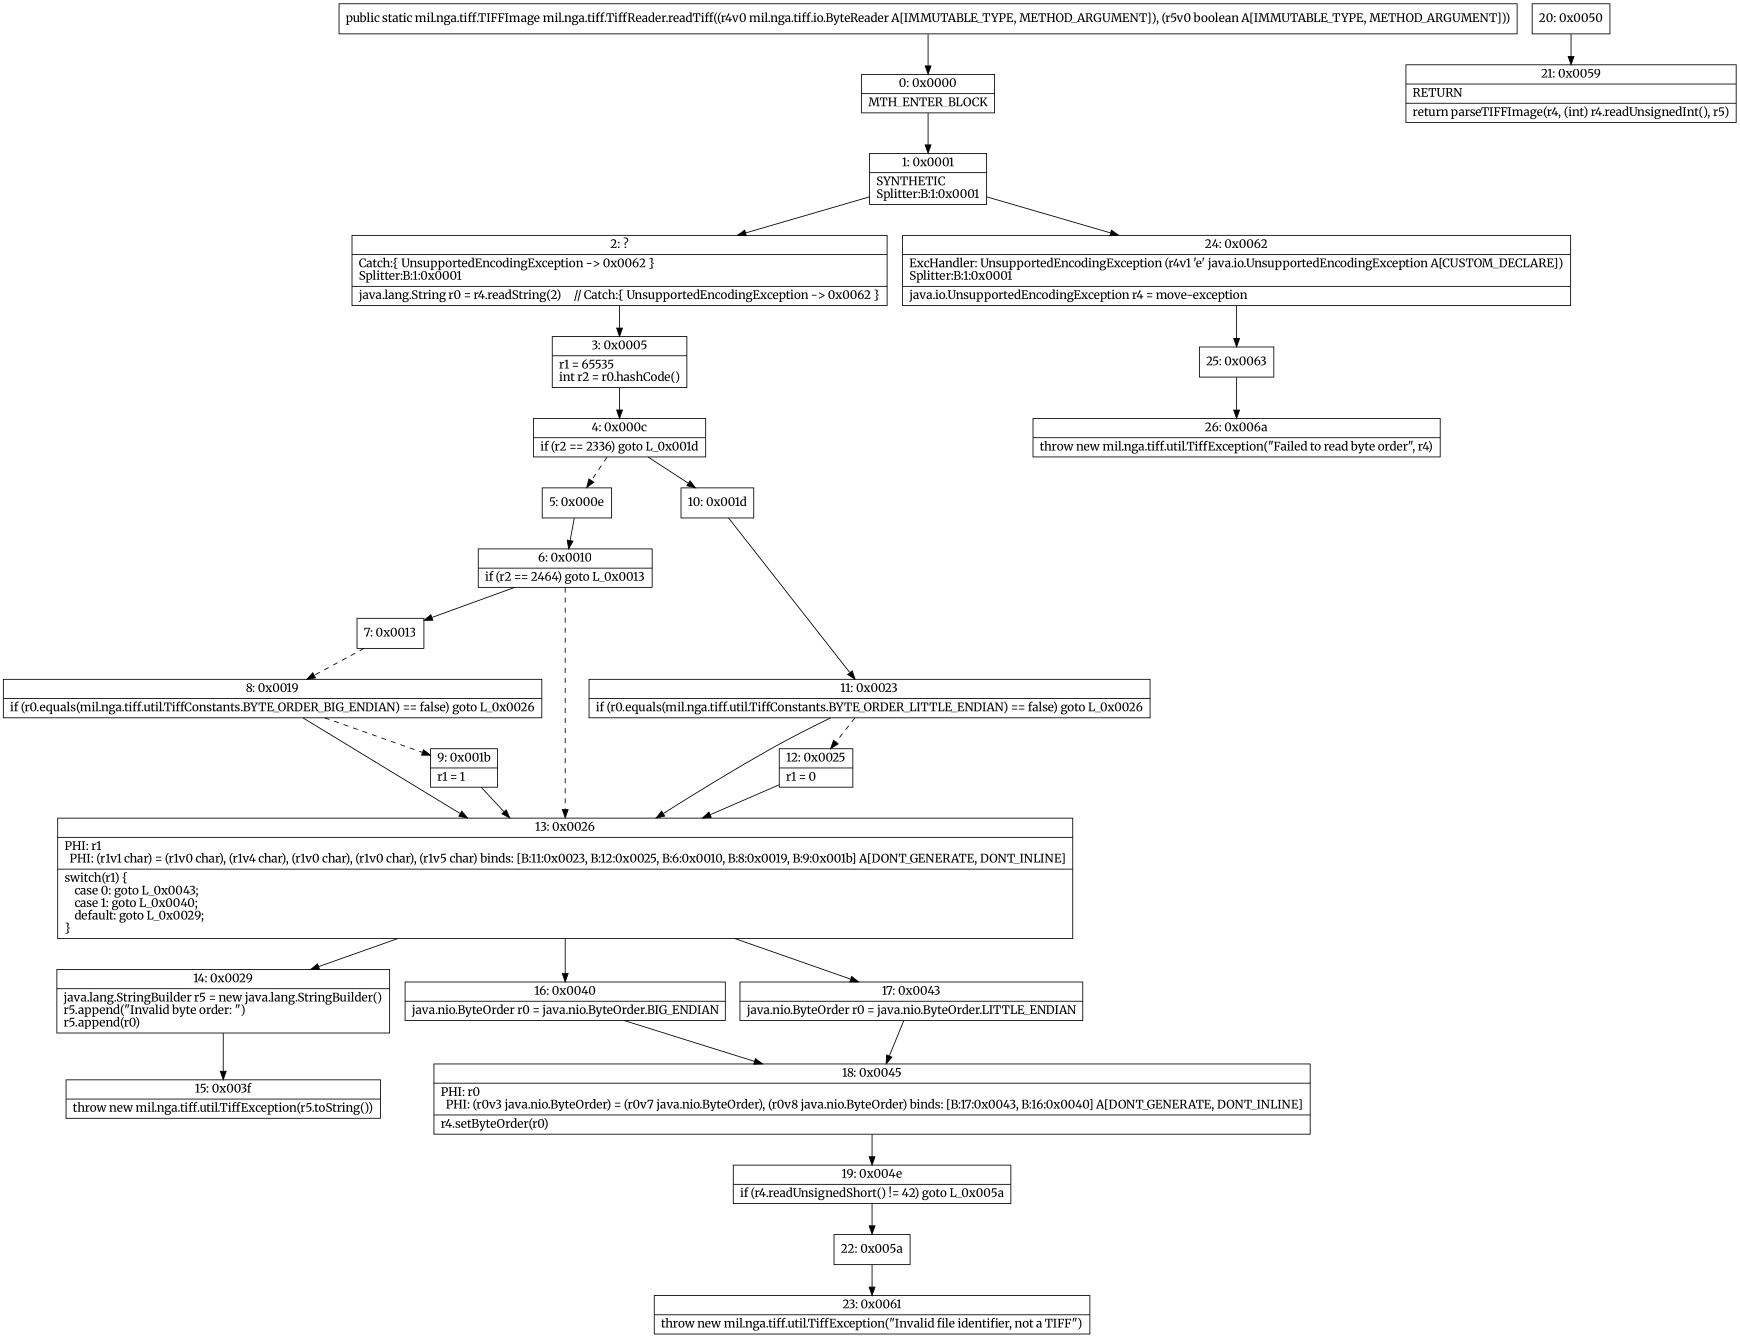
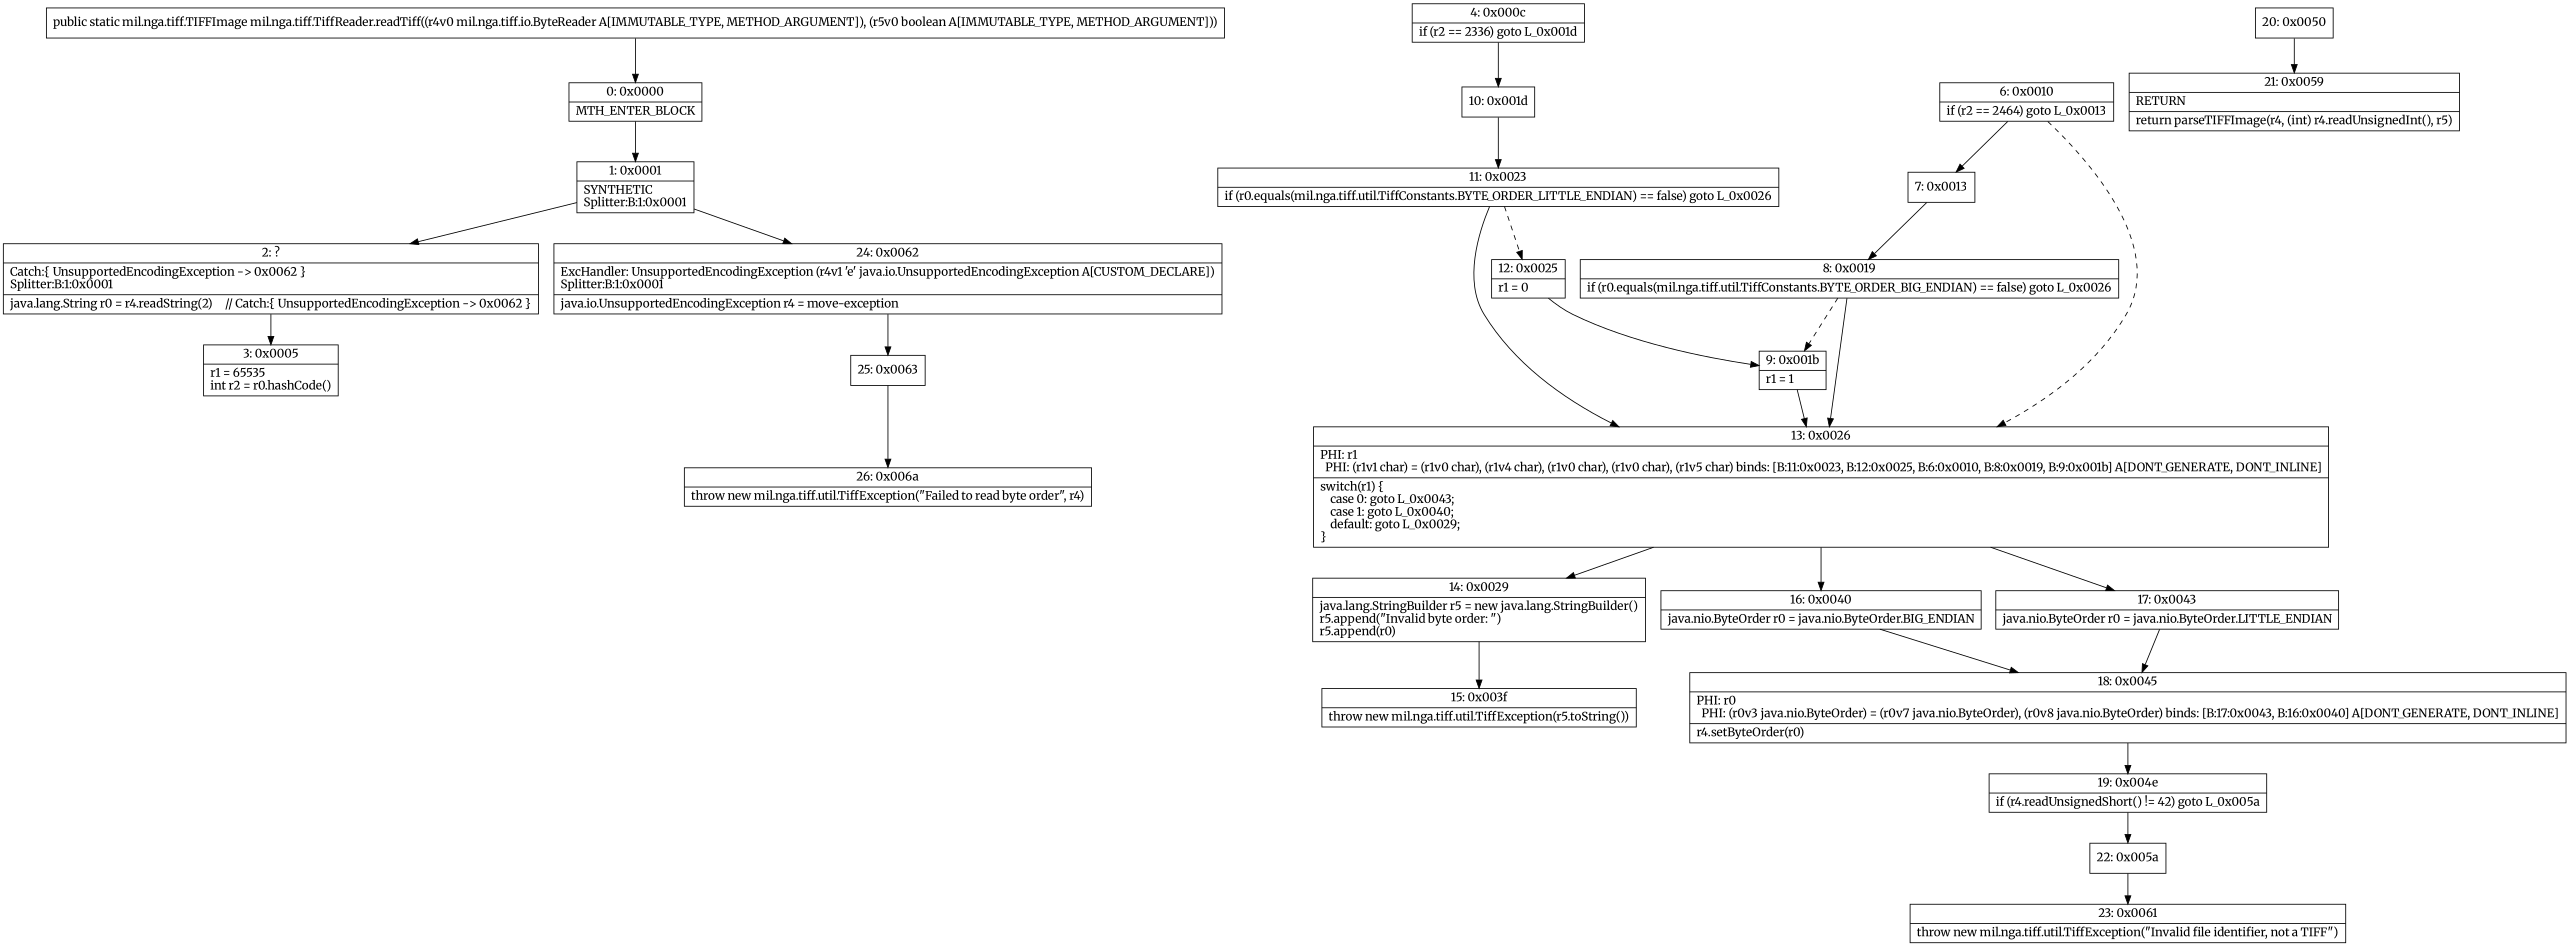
edge "3: 0x0005" -> "4: 0x000c": removed
node "5: 0x000e": removed
edge "7: 0x0013" -> "8: 0x0019": style dashed -> solid
edge "12: 0x0025" -> "13: 0x0026": now "12: 0x0025" -> "9: 0x001b"
